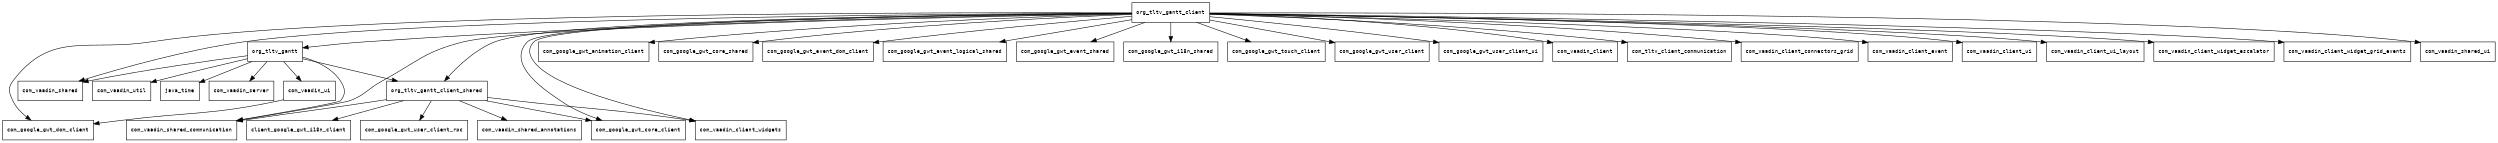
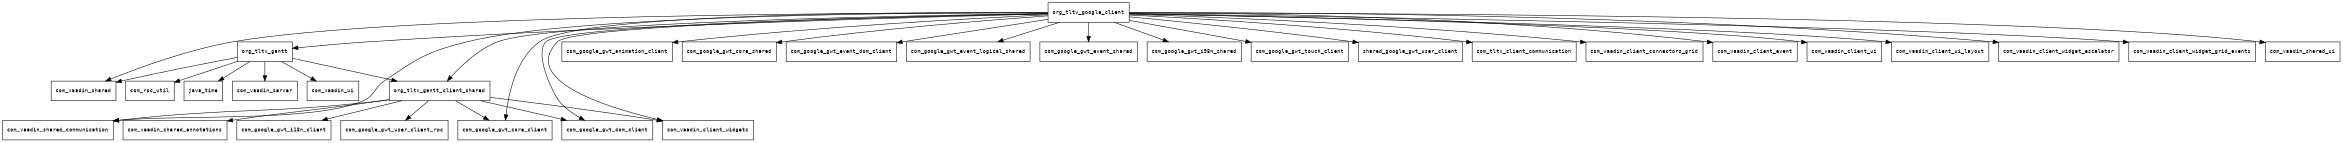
node "org_tltv_gantt_client": label "org_tltv_gantt_client" -> "org_tltv_google_client"
node "com_google_gwt_i18n_shared": label "com_google_gwt_i18n_shared" -> "com_google_gwt_i98n_shared"
node "com_google_gwt_user_client": label "com_google_gwt_user_client" -> "shared_google_gwt_user_client"
node "com_google_gwt_user_client_ui": removed
node "com_vaadin_client": removed
node "com_vaadin_util": label "com_vaadin_util" -> "com_rpc_util"
edge "org_tltv_gantt" -> "com_vaadin_shared_communication": removed
edge "com_vaadin_ui" -> "com_google_gwt_dom_client": now "org_tltv_gantt_client_shared" -> "com_google_gwt_dom_client"
node "client_google_gwt_i18n_client": label "client_google_gwt_i18n_client" -> "com_google_gwt_i18n_client"
